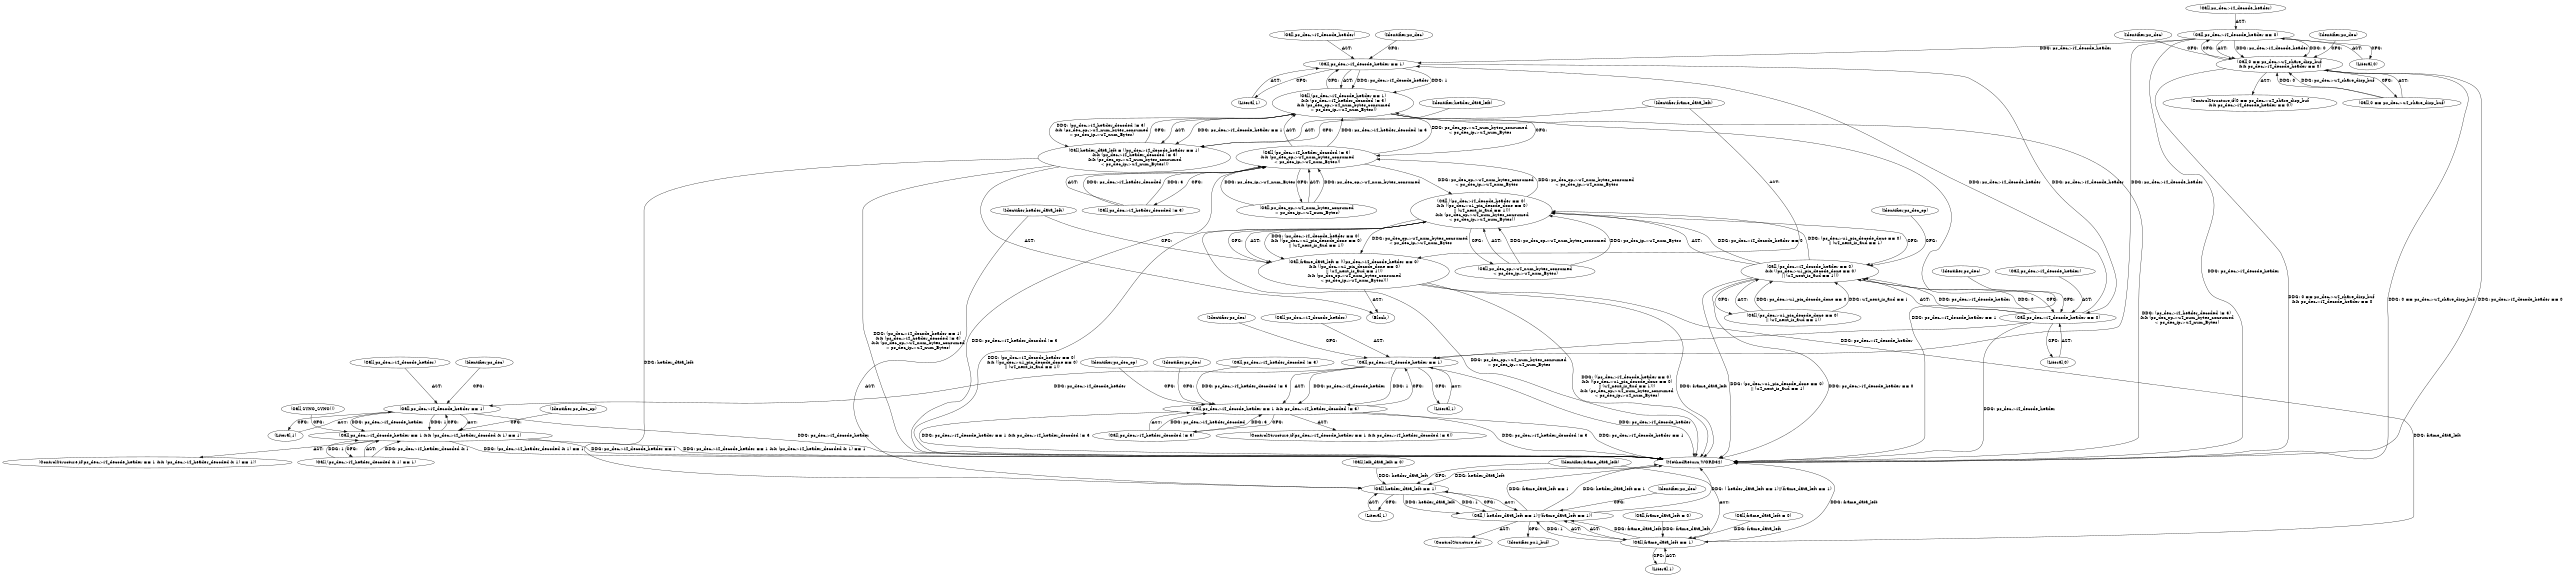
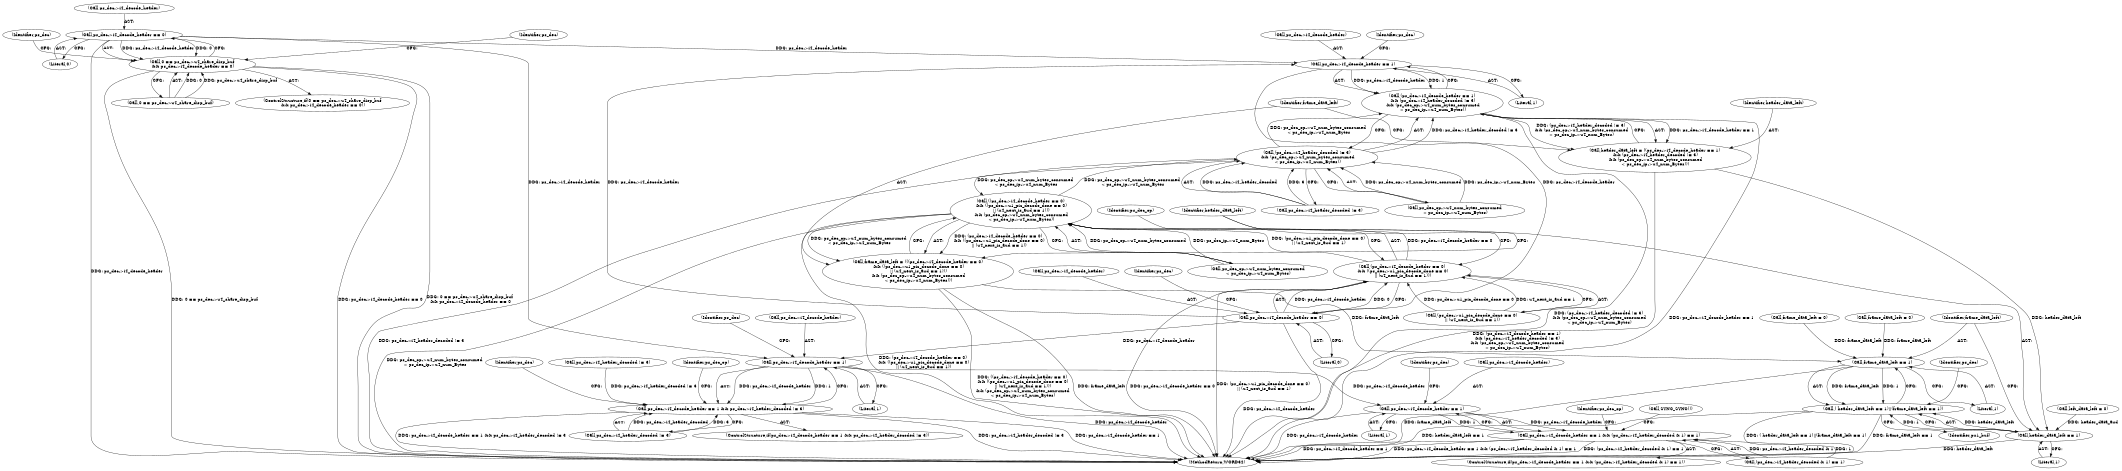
node "(Block,)": removed
edge "(MethodReturn,WORD32)" -> "(Call,header_data_left == 1)": reversed
edge "(Call,left_data_left = 0)" -> "(Call,header_data_left == 1)": label "DDG: header_data_left" -> "DDG: header_data_aud"
edge "(Call,( header_data_left == 1)||(frame_data_left == 1))" -> "(Call,frame_data_left == 1)": label "AST: " -> "CFG: "
node "(ControlStructure,do)": removed
